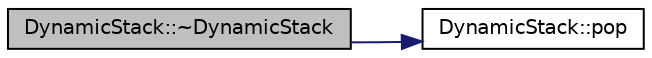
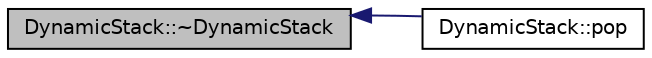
edge "DynamicStack::~DynamicStack" -> "DynamicStack::pop": reversed
